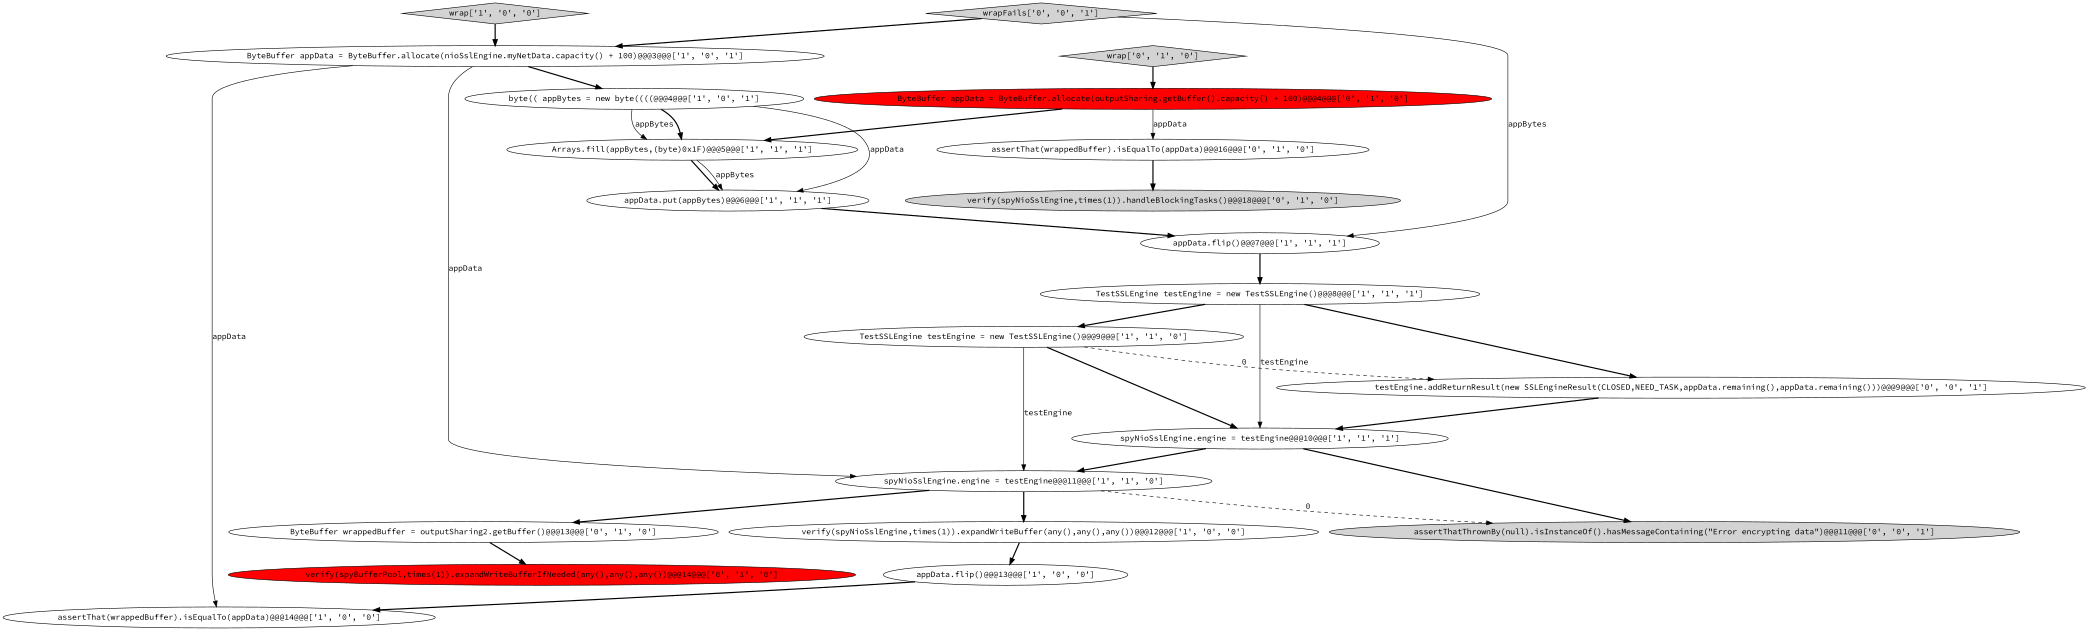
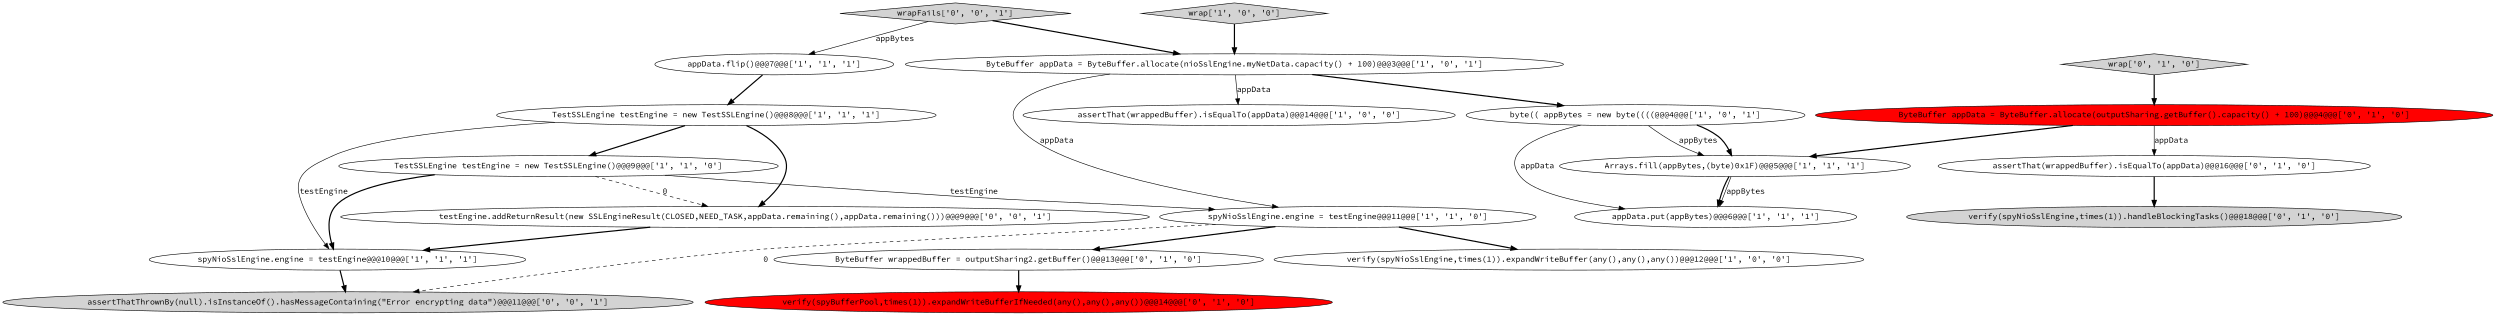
edge "appData.put(appBytes)@@@6@@@['1', '1', '1']" -> "appData.flip()@@@7@@@['1', '1', '1']": removed
edge "spyNioSslEngine.engine = testEngine@@@10@@@['1', '1', '1']" -> "spyNioSslEngine.engine = testEngine@@@11@@@['1', '1', '0']": removed
node "appData.flip()@@@13@@@['1', '0', '0']": removed
